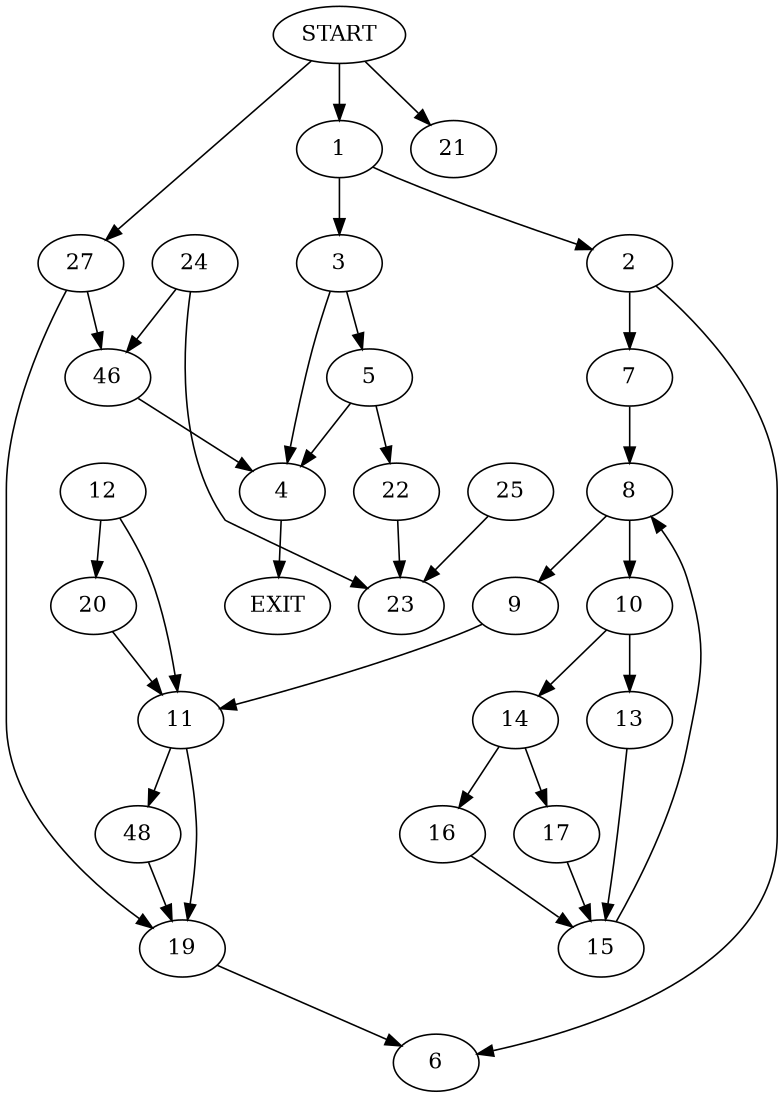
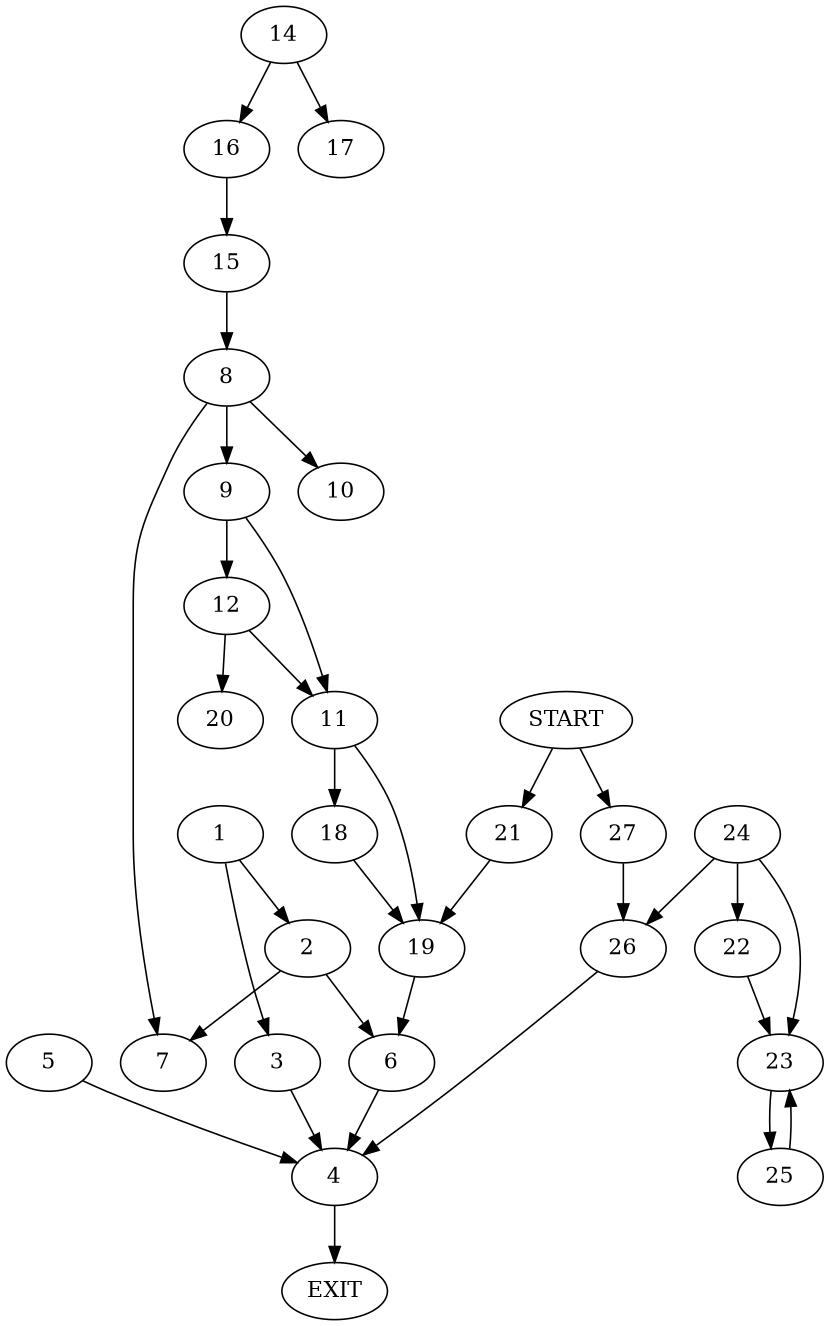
edge "START" -> "1": removed
edge "3" -> "5": removed
node "46": label "46" -> "26"
edge "5" -> "22": now "24" -> "22"
edge "7" -> "8": reversed
edge "9" -> "12": added
edge "27" -> "19": now "21" -> "19"
edge "20" -> "11": removed
edge "10" -> "14": removed
node "13": removed
node "48": label "48" -> "18"
edge "17" -> "15": removed
edge "23" -> "25": added
edge "6" -> "4": added
